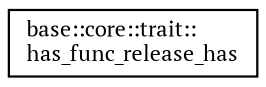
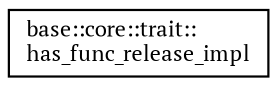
node "base::core::trait:: has_func_release_has": label "base::core::trait:: has_func_release_has" -> "base::core::trait:: has_func_release_impl"
